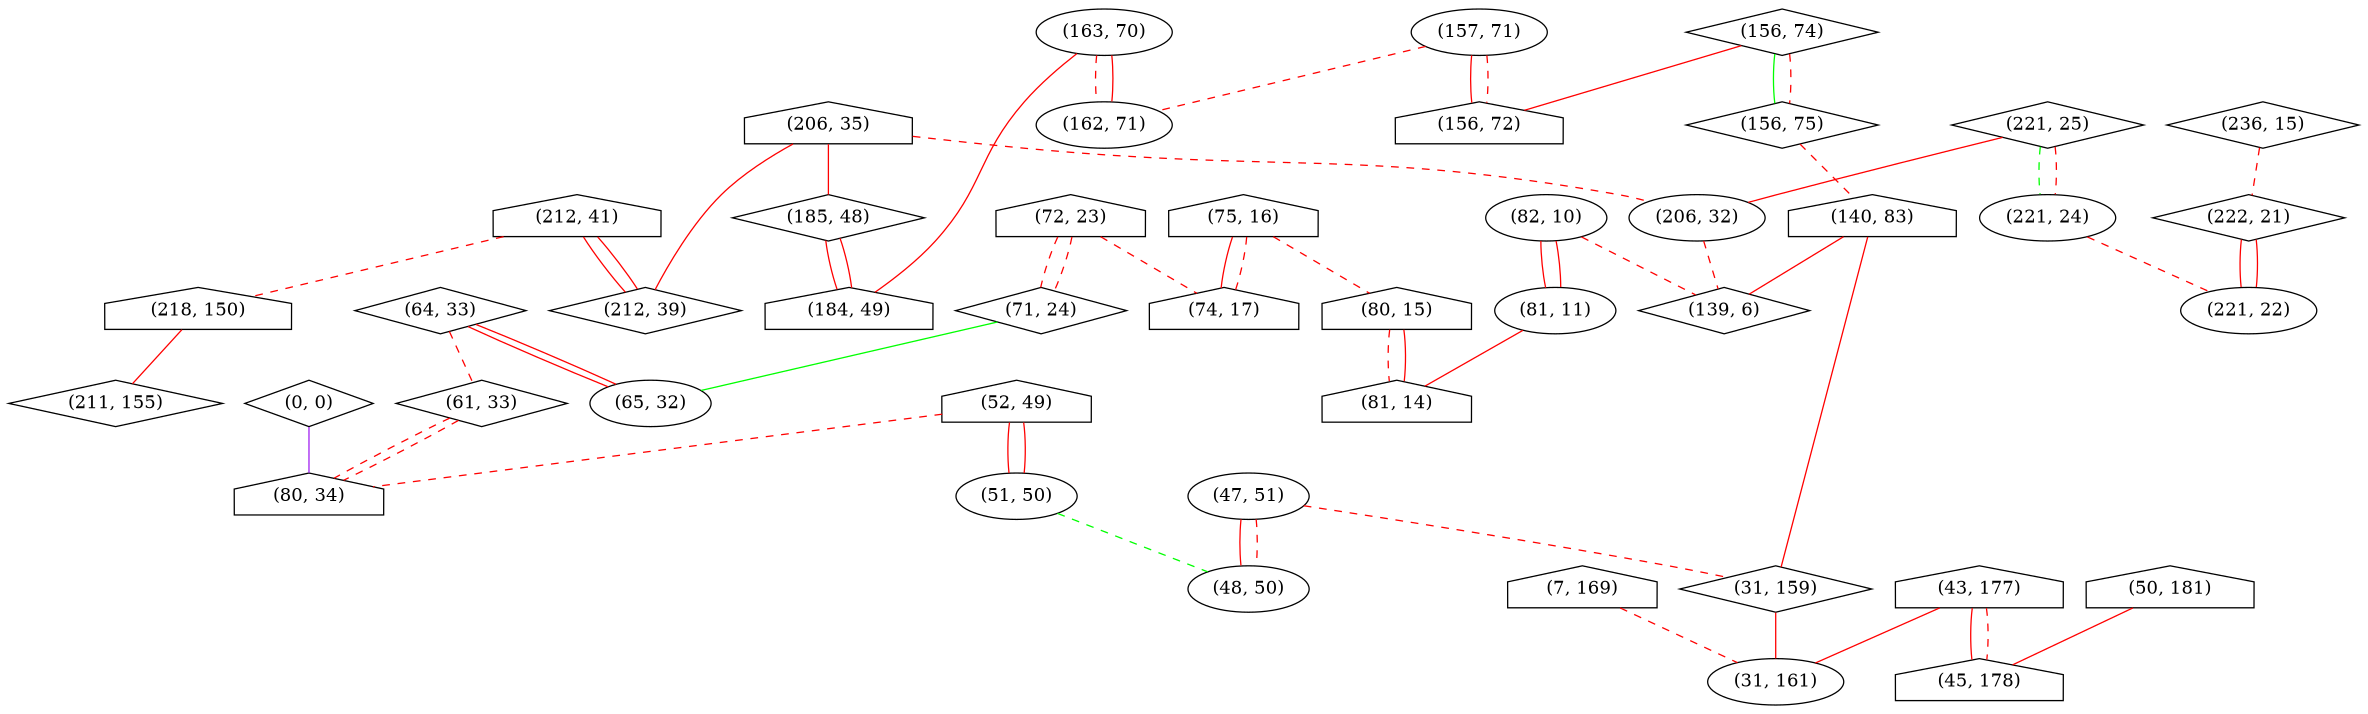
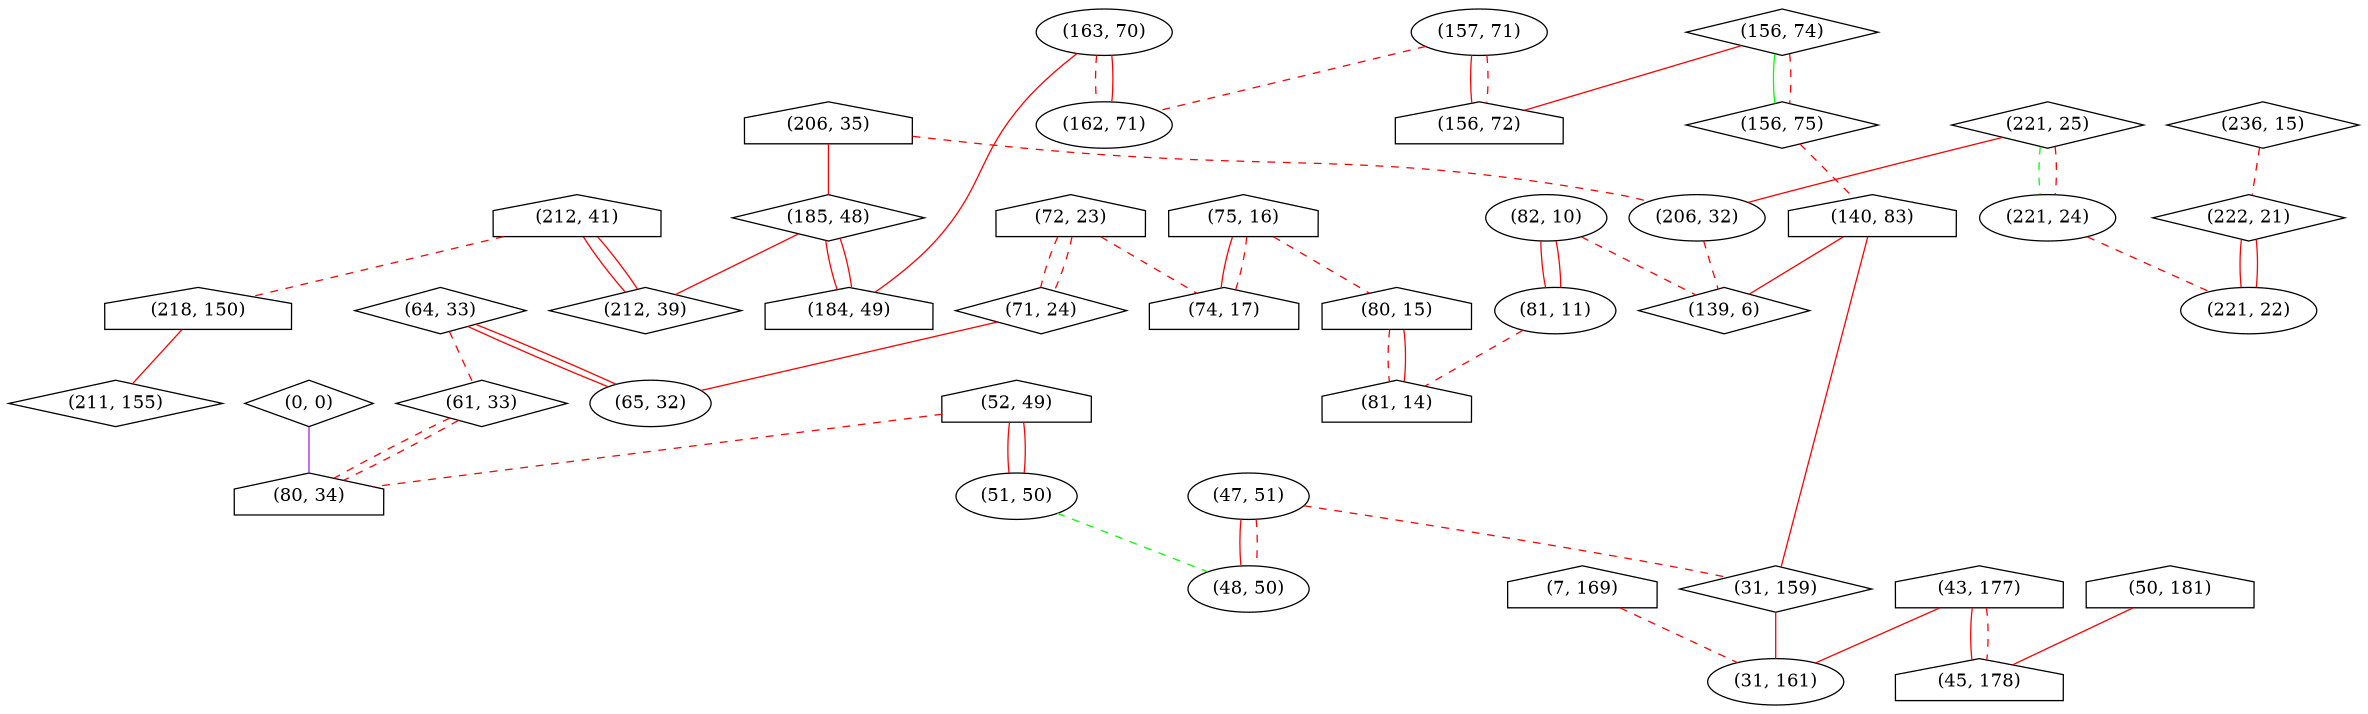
edge "(206, 35)" -- "(212, 39)": now "(185, 48)" -- "(212, 39)"
edge "(71, 24)" -- "(65, 32)": color green -> red
edge "(81, 11)" -- "(81, 14)": style solid -> dashed
